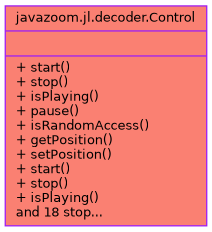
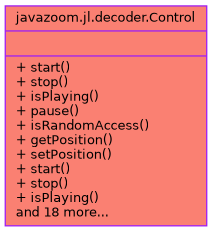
node "javazoom.jl.decoder.Control": text "and 18 stop..." -> "and 18 more..."
